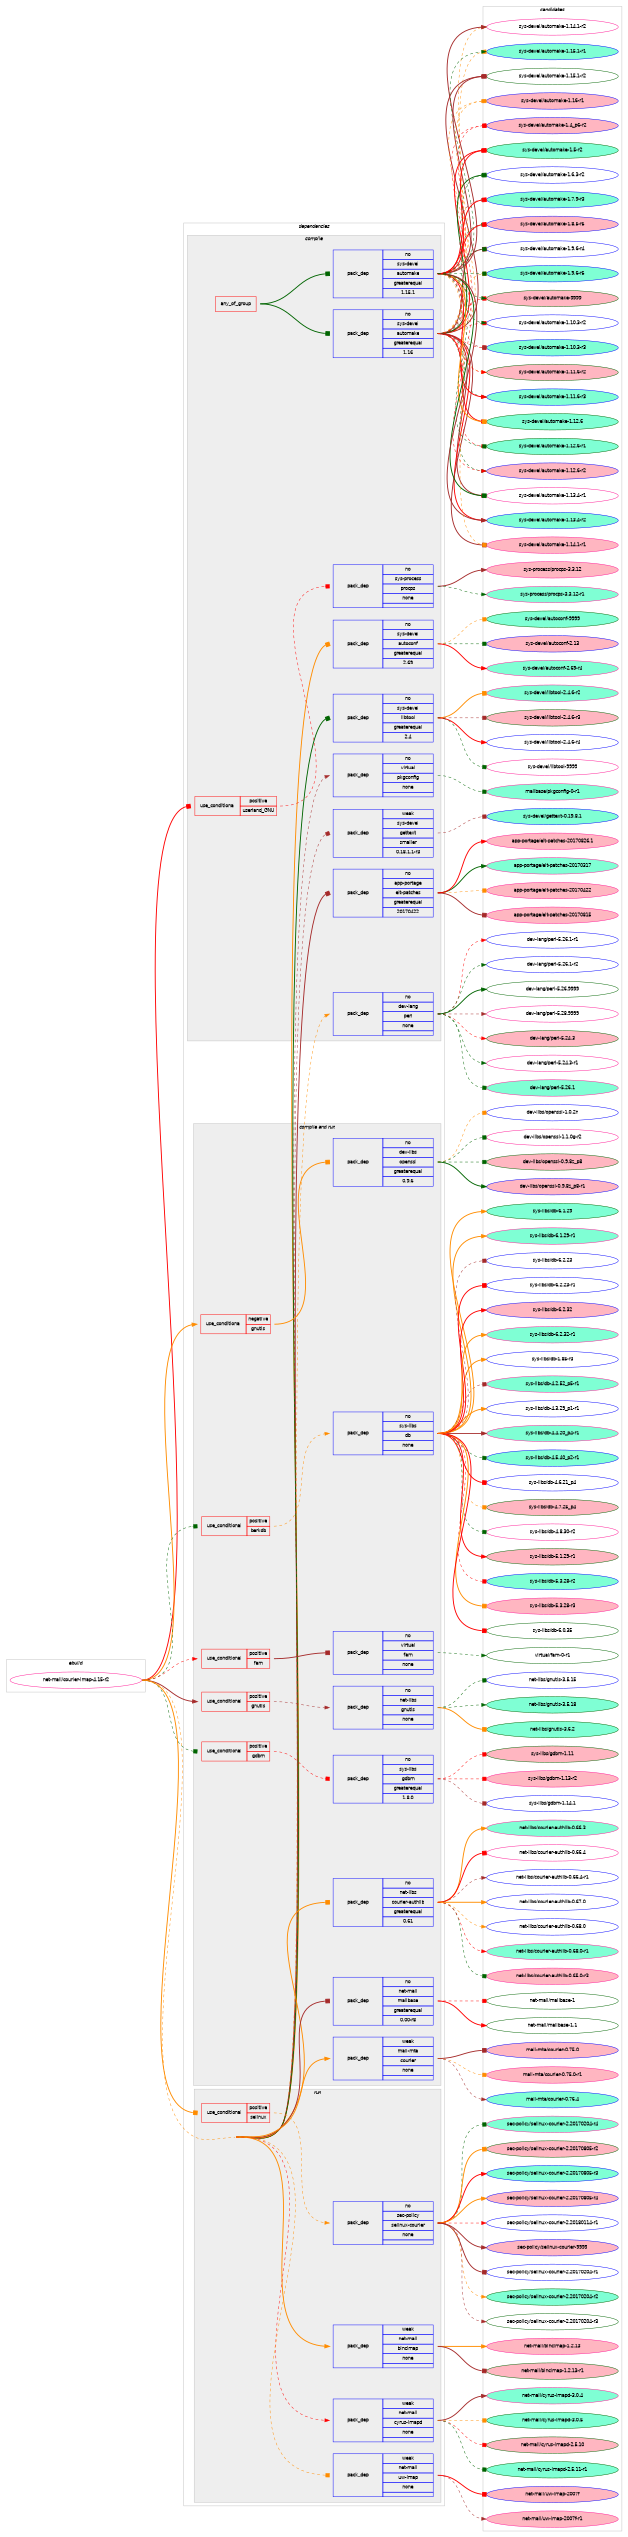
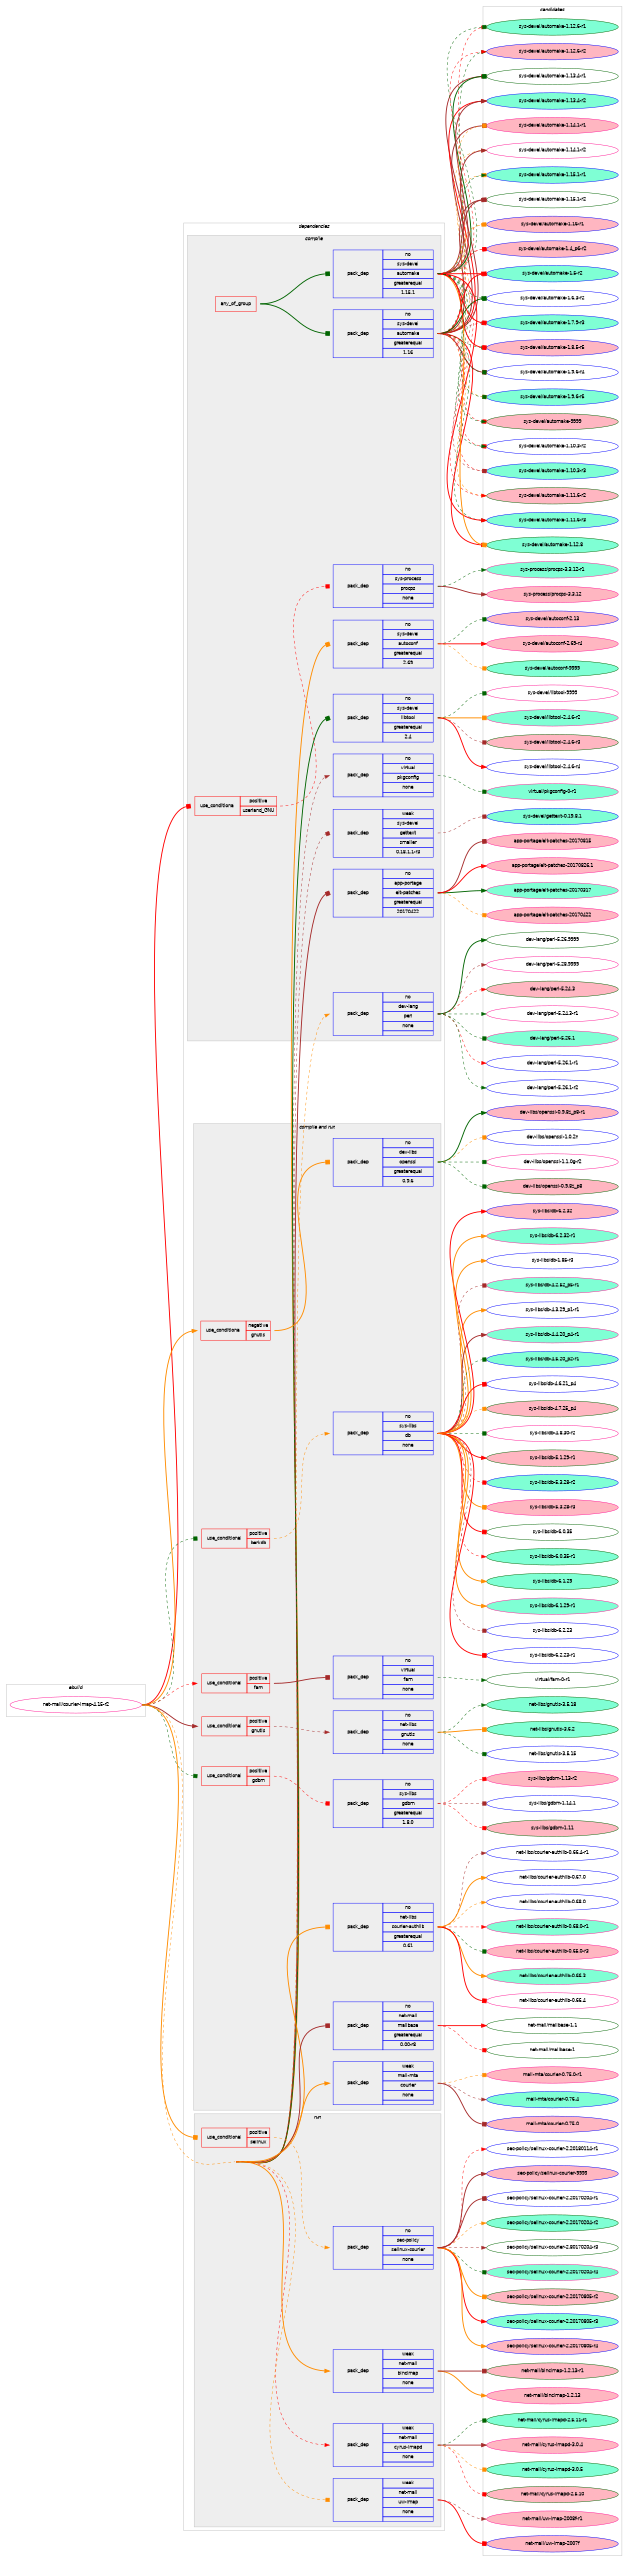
node "sys-devel/automake-1.5-r2": color darkgreen -> blue
node "sys-devel/automake-1.12.6": label "sys-devel/automake-1.12.6" -> "sys-devel/automake-1.12.8"
node "sys-devel/automake-1.13.4-r1": color deeppink -> darkgreen
node "sys-devel/autoconf-2.69-r4": fillcolor aquamarine -> lightpink
node "mailbase/pkgconfig-0-r1": label "mailbase/pkgconfig-0-r1" -> "virtual/pkgconfig-0-r1"
node "sys-libs/db-4.5.40_p2-r1": label "sys-libs/db-4.5.40_p2-r1" -> "sys-libs/db-4.5.20_p2-r1"
node "sys-libs/db-6.0.35-r1": added
node "sec-policy/selinux-courier-2.20170204-r3": label "sec-policy/selinux-courier-2.20170204-r3" -> "sec-policy/selinux-courier-2.80170204-r3"
node "net-mail/cyrus-imapd-3.0.4": fillcolor aquamarine -> lightpink
node "net-mail/uw-imap-2007f-r1": label "net-mail/uw-imap-2007f-r1" -> "net-mail/uw-imap-2008f-r1"
